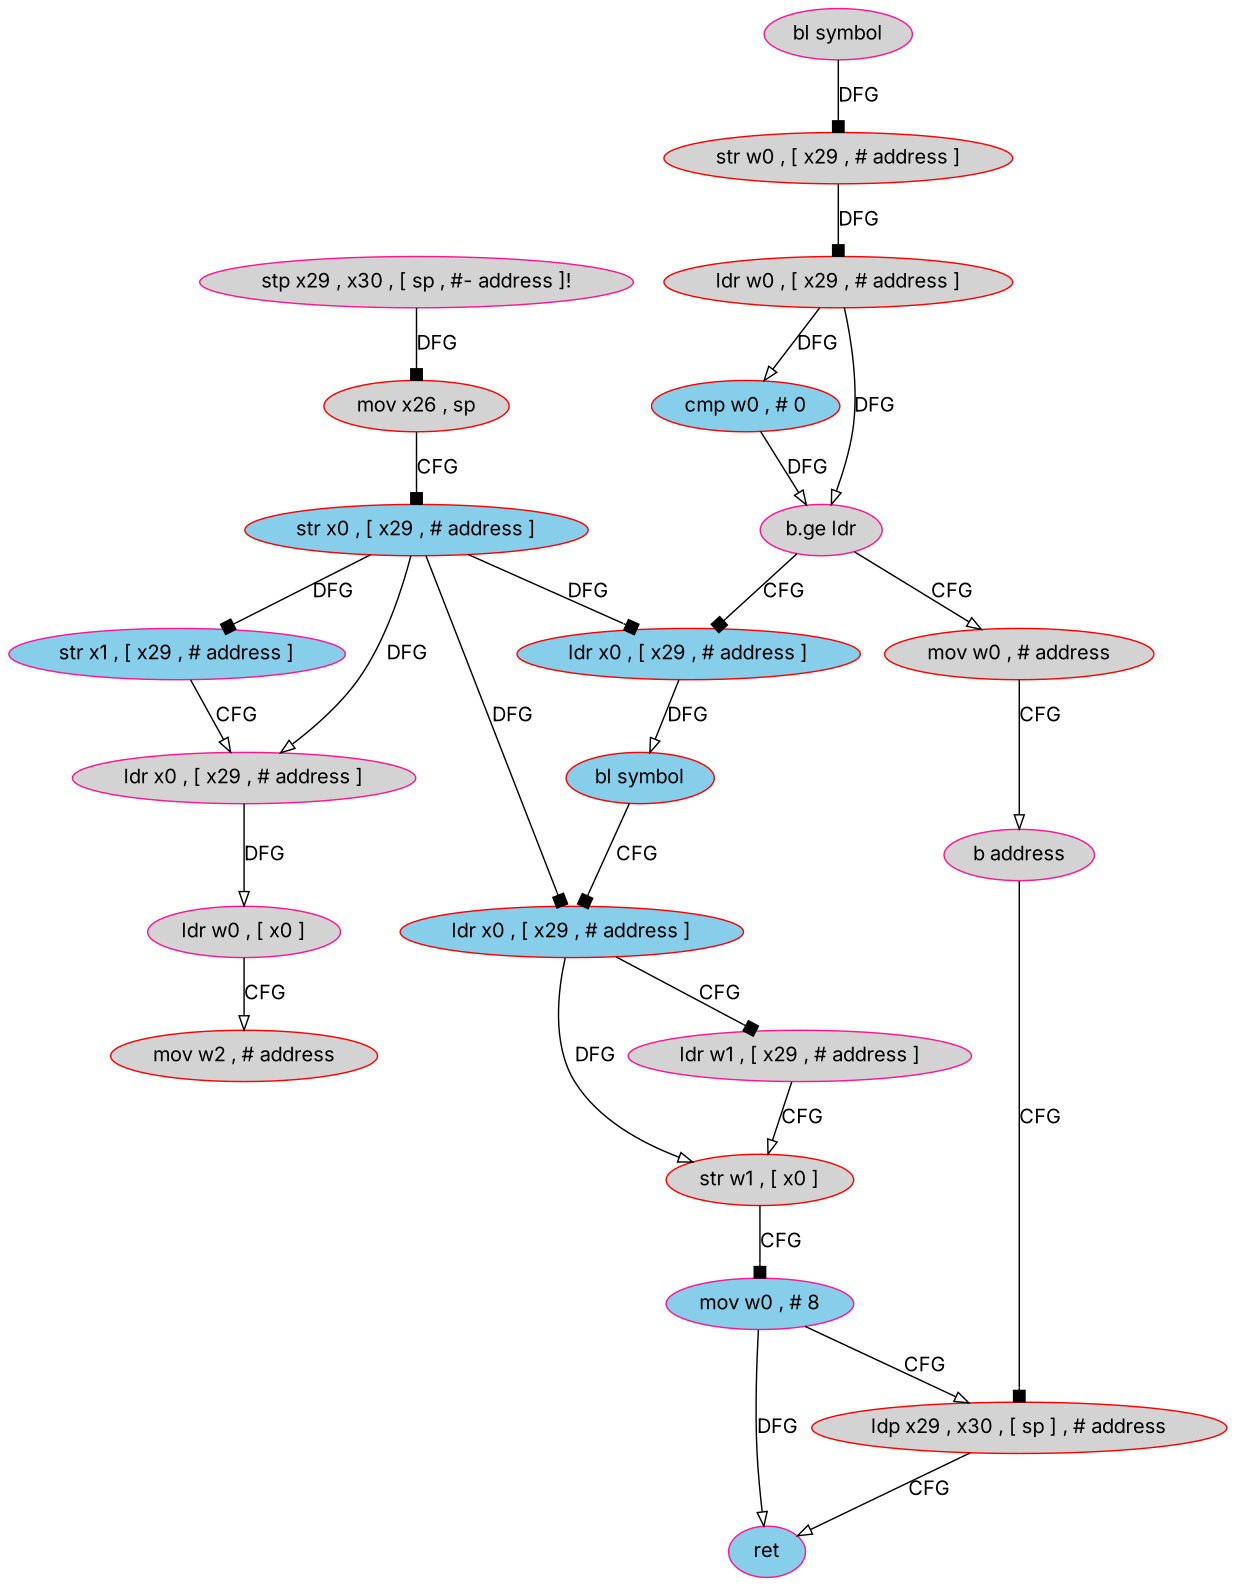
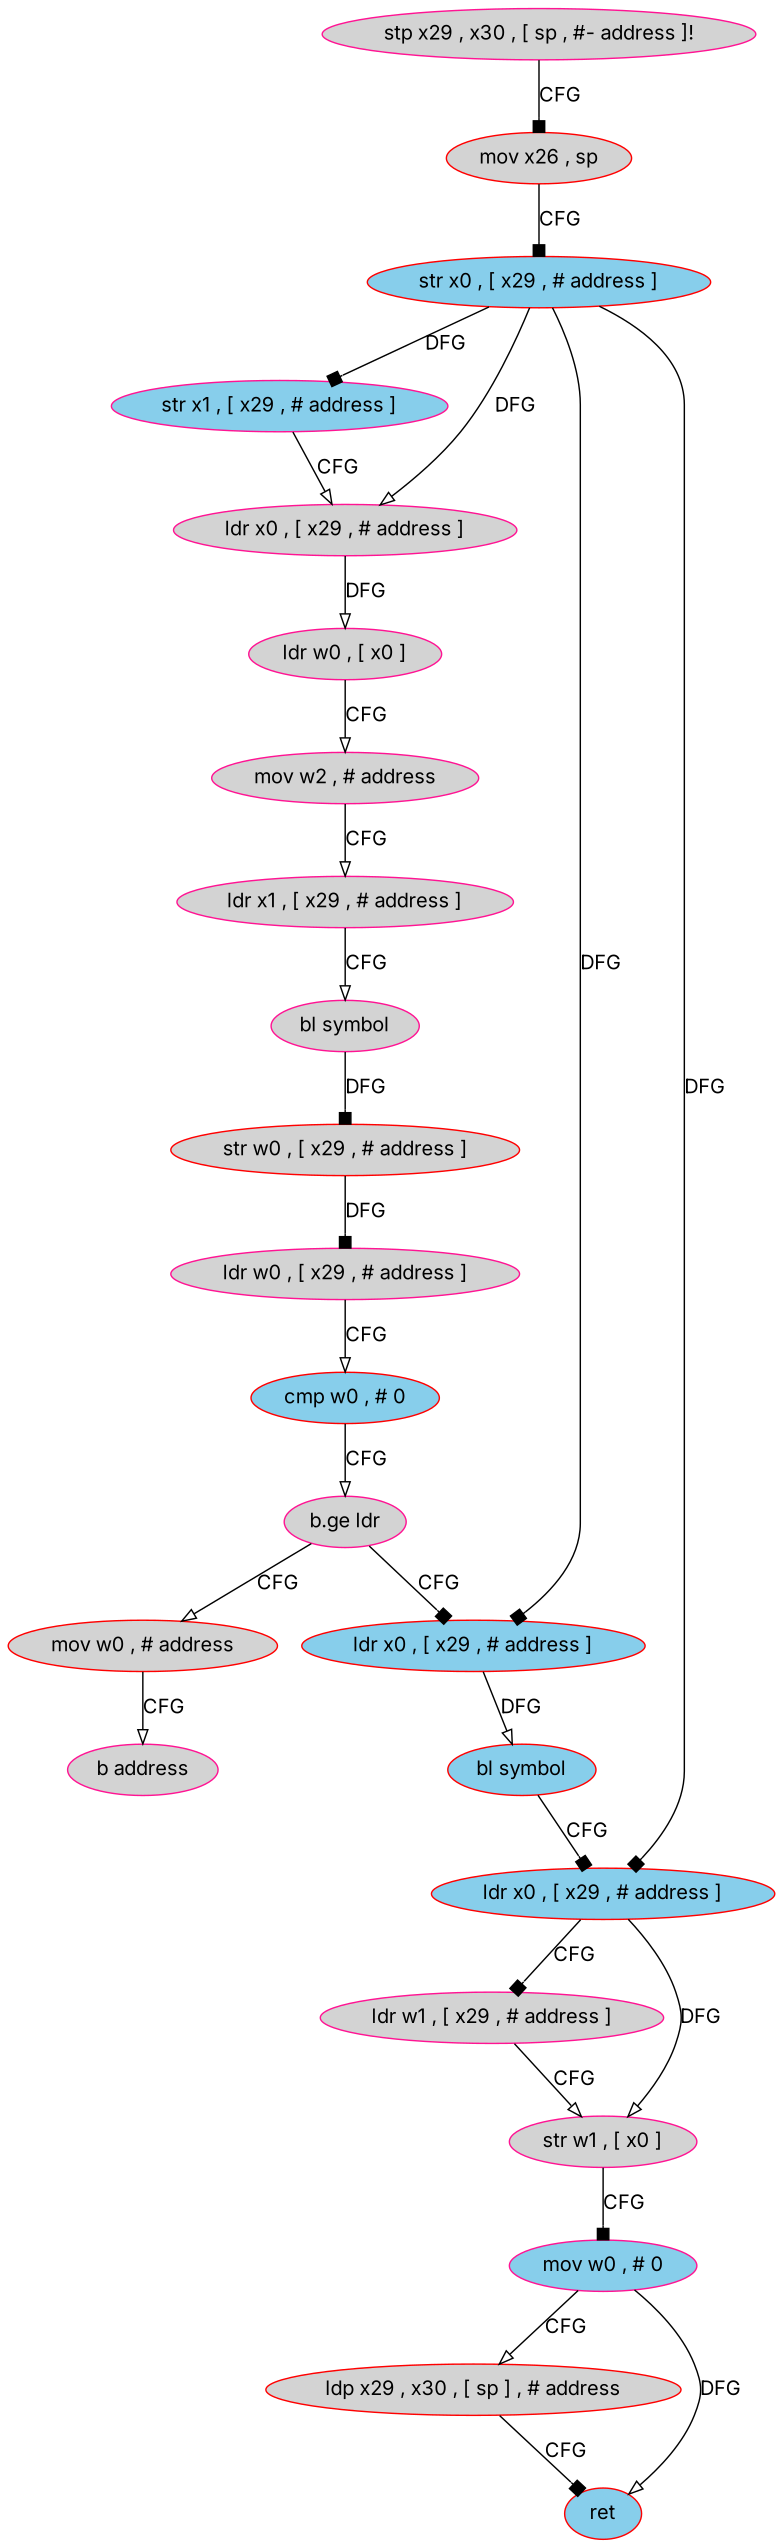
node "ldr w0 , [ x29 , # address ]": color red -> deeppink
edge "stp x29 , x30 , [ sp , #- address ]!" -> "mov x26 , sp": label "DFG" -> "CFG"
edge "ldr w0 , [ x29 , # address ]" -> "cmp w0 , # 0": label "DFG" -> "CFG"
edge "ldr w0 , [ x29 , # address ]" -> "b.ge ldr": removed, label "DFG"
edge "cmp w0 , # 0" -> "b.ge ldr": label "DFG" -> "CFG"
node "ldr x1 , [ x29 , # address ]": added
node "mov w2 , # address": color red -> deeppink
edge "b address" -> "ldp x29 , x30 , [ sp ] , # address": removed, label "CFG"
node "str w1 , [ x0 ]": color red -> deeppink
node "mov w0 , # 8": label "mov w0 , # 8" -> "mov w0 , # 0"
edge "ldp x29 , x30 , [ sp ] , # address" -> "ret": arrowhead onormal -> box
node "ret": color deeppink -> red
